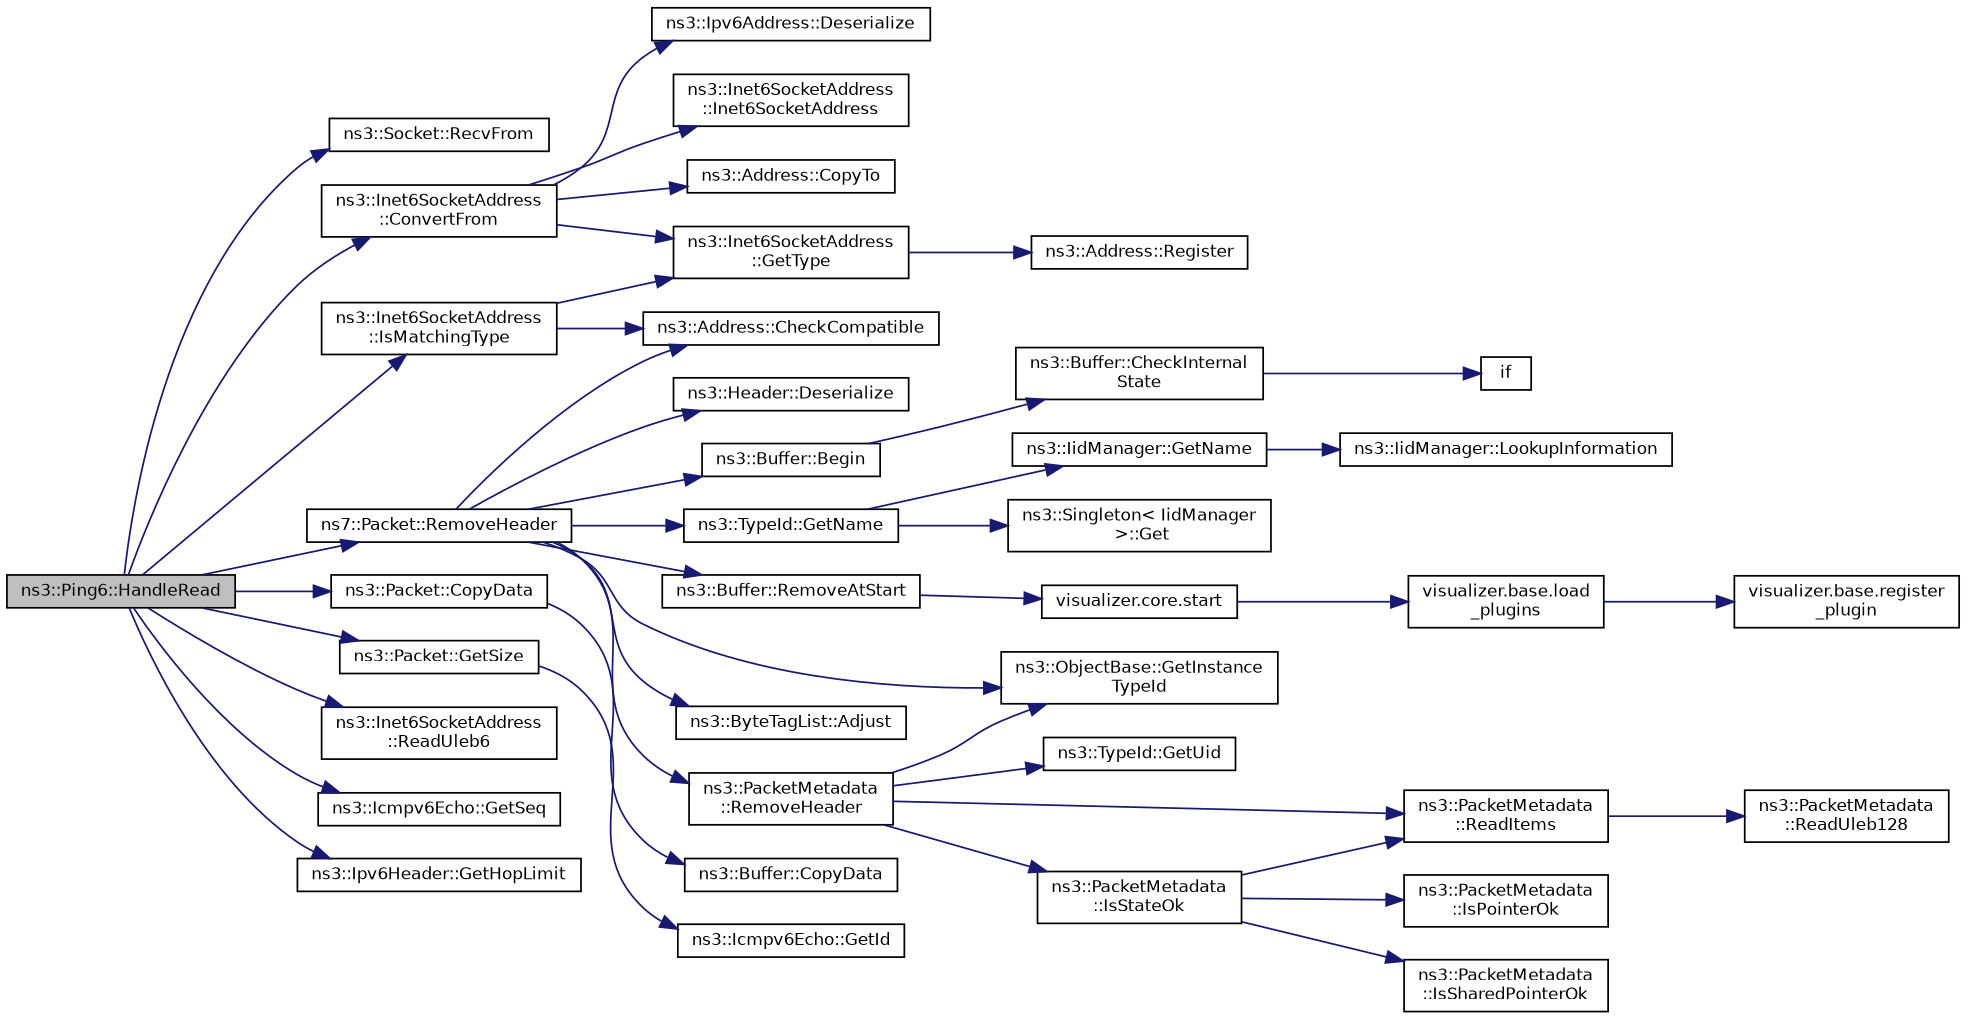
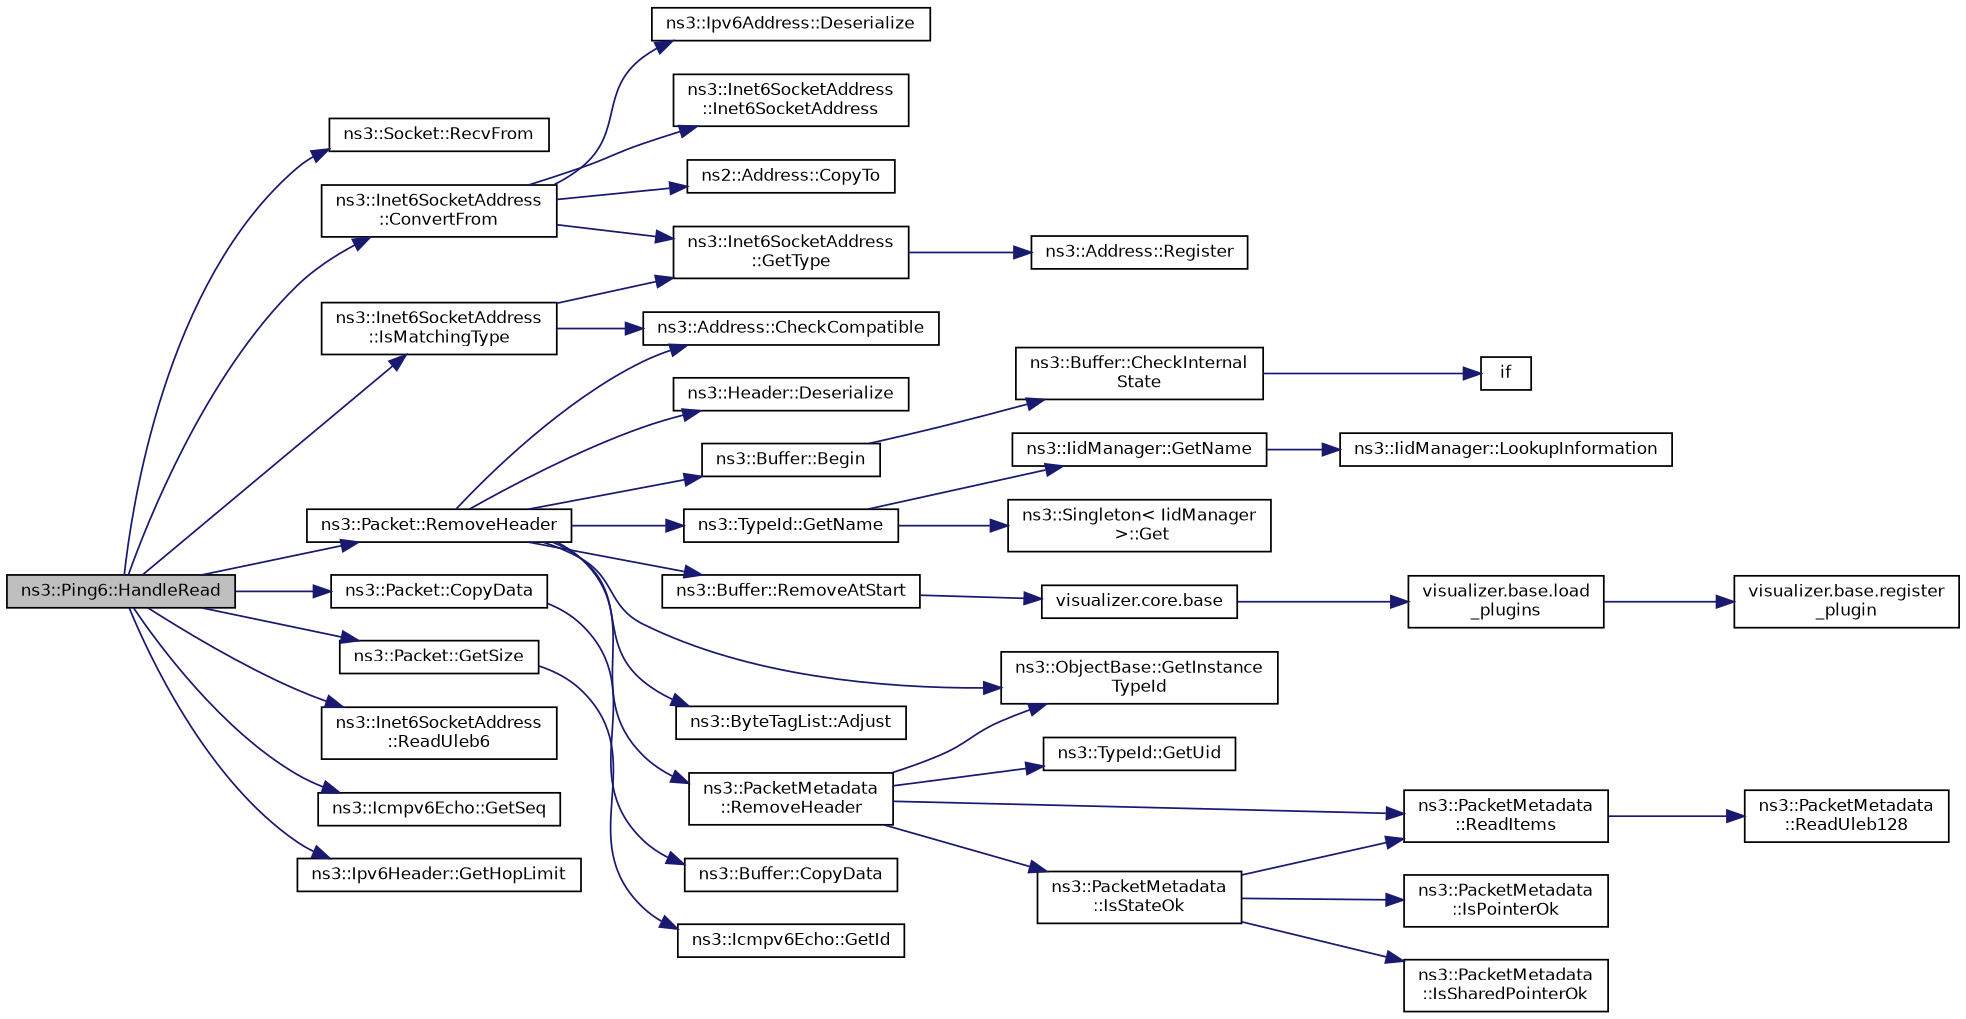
node "ns3::Address::CopyTo": label "ns3::Address::CopyTo" -> "ns2::Address::CopyTo"
node "ns7::Packet::RemoveHeader": label "ns7::Packet::RemoveHeader" -> "ns3::Packet::RemoveHeader"
node "visualizer.core.start": label "visualizer.core.start" -> "visualizer.core.base"
